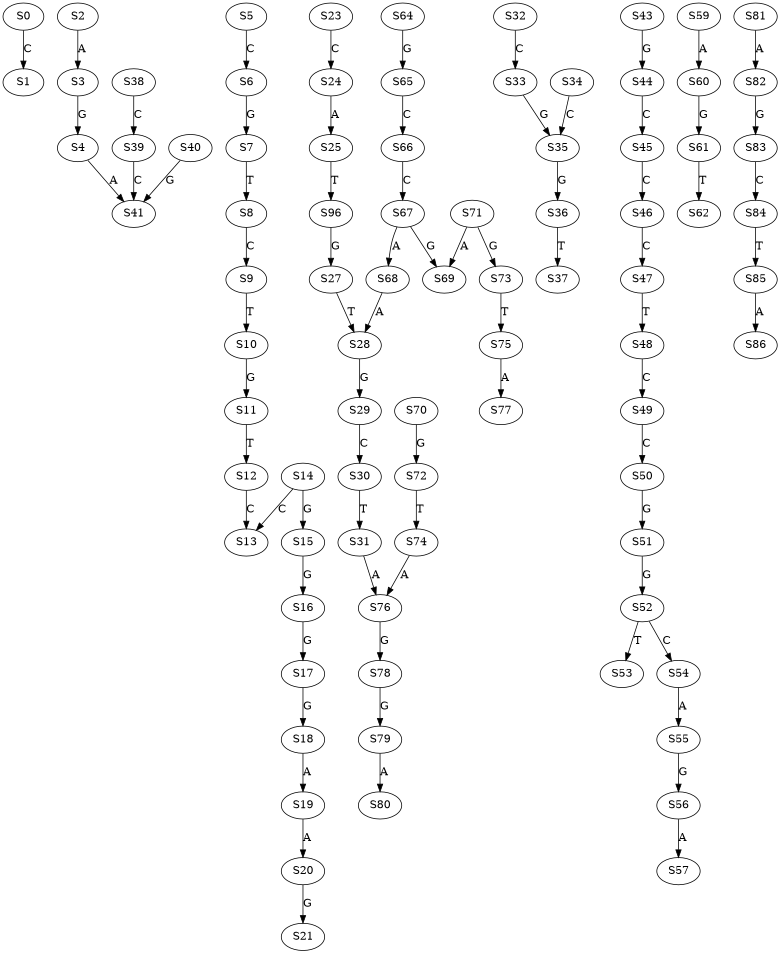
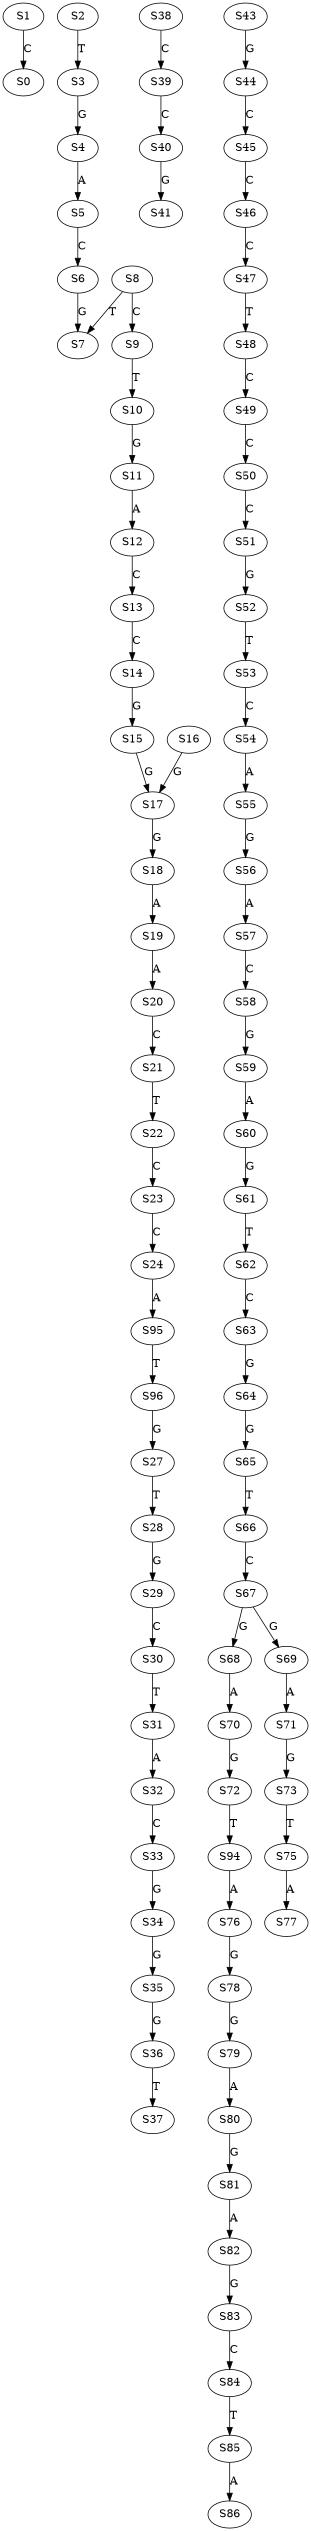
edge "S0" -> "S1": reversed
edge "S2" -> "S3": label "A" -> "T"
edge "S33" -> "S35": now "S33" -> "S34"
edge "S65" -> "S66": label "C" -> "T"
edge "S34" -> "S35": label "C" -> "G"
node "S25": label "S25" -> "S95"
edge "S39" -> "S41": now "S39" -> "S40"
edge "S7" -> "S8": reversed
edge "S4" -> "S41": now "S4" -> "S5"
edge "S71" -> "S69": reversed
edge "S67" -> "S68": label "A" -> "G"
edge "S68" -> "S28": now "S68" -> "S70"
edge "S11" -> "S12": label "T" -> "A"
edge "S14" -> "S13": reversed
edge "S50" -> "S51": label "G" -> "C"
node "S74": label "S74" -> "S94"
edge "S15" -> "S16": now "S15" -> "S17"
edge "S31" -> "S76": now "S31" -> "S32"
edge "S52" -> "S54": now "S53" -> "S54"
edge "S20" -> "S21": label "G" -> "C"
node "S58": added
node "S22": added
node "S63": added
edge "S80" -> "S81": added, label "G"
